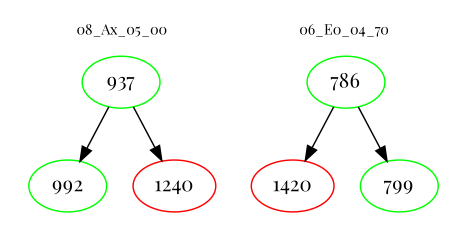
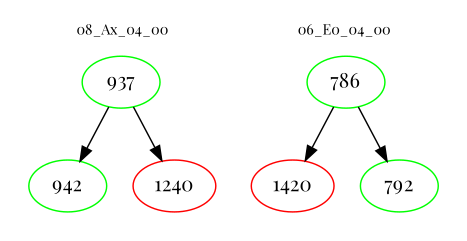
cluster "08_Ax_05_00": label "08_Ax_05_00" -> "08_Ax_04_00"
cluster "06_E0_04_70": label "06_E0_04_70" -> "06_E0_04_00"
node "992": label "992" -> "942"
node "799": label "799" -> "792"
